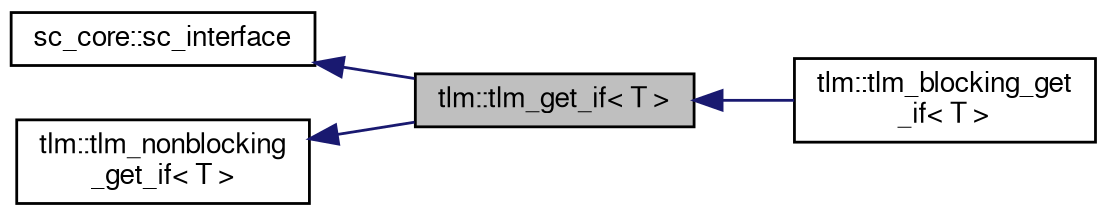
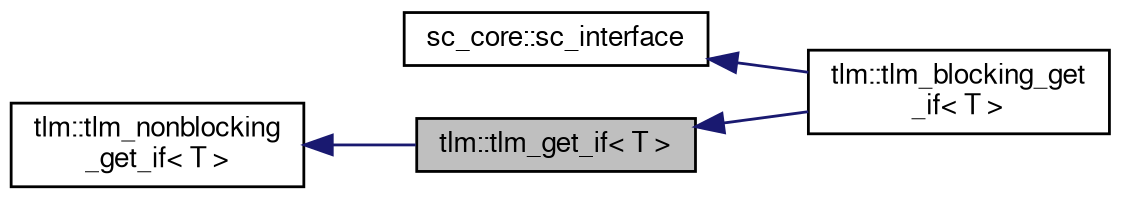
edge "tlm::tlm_get_if< T >" -> "sc_core::sc_interface": now "tlm::tlm_blocking_get _if< T >" -> "sc_core::sc_interface"
